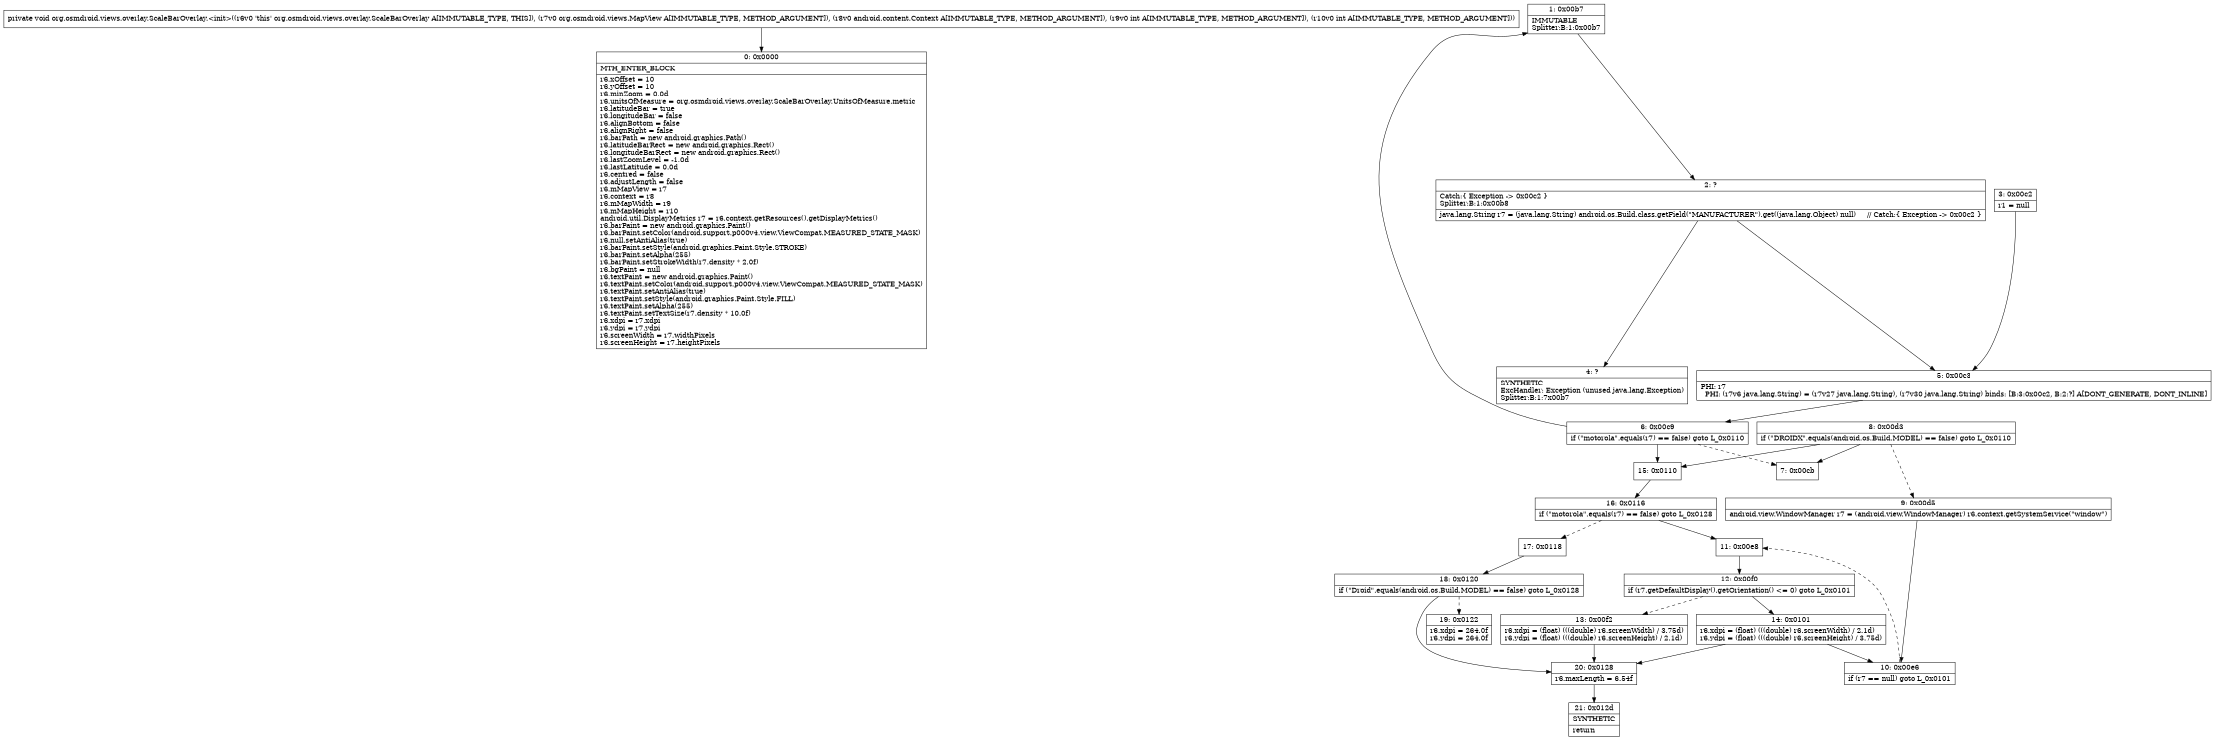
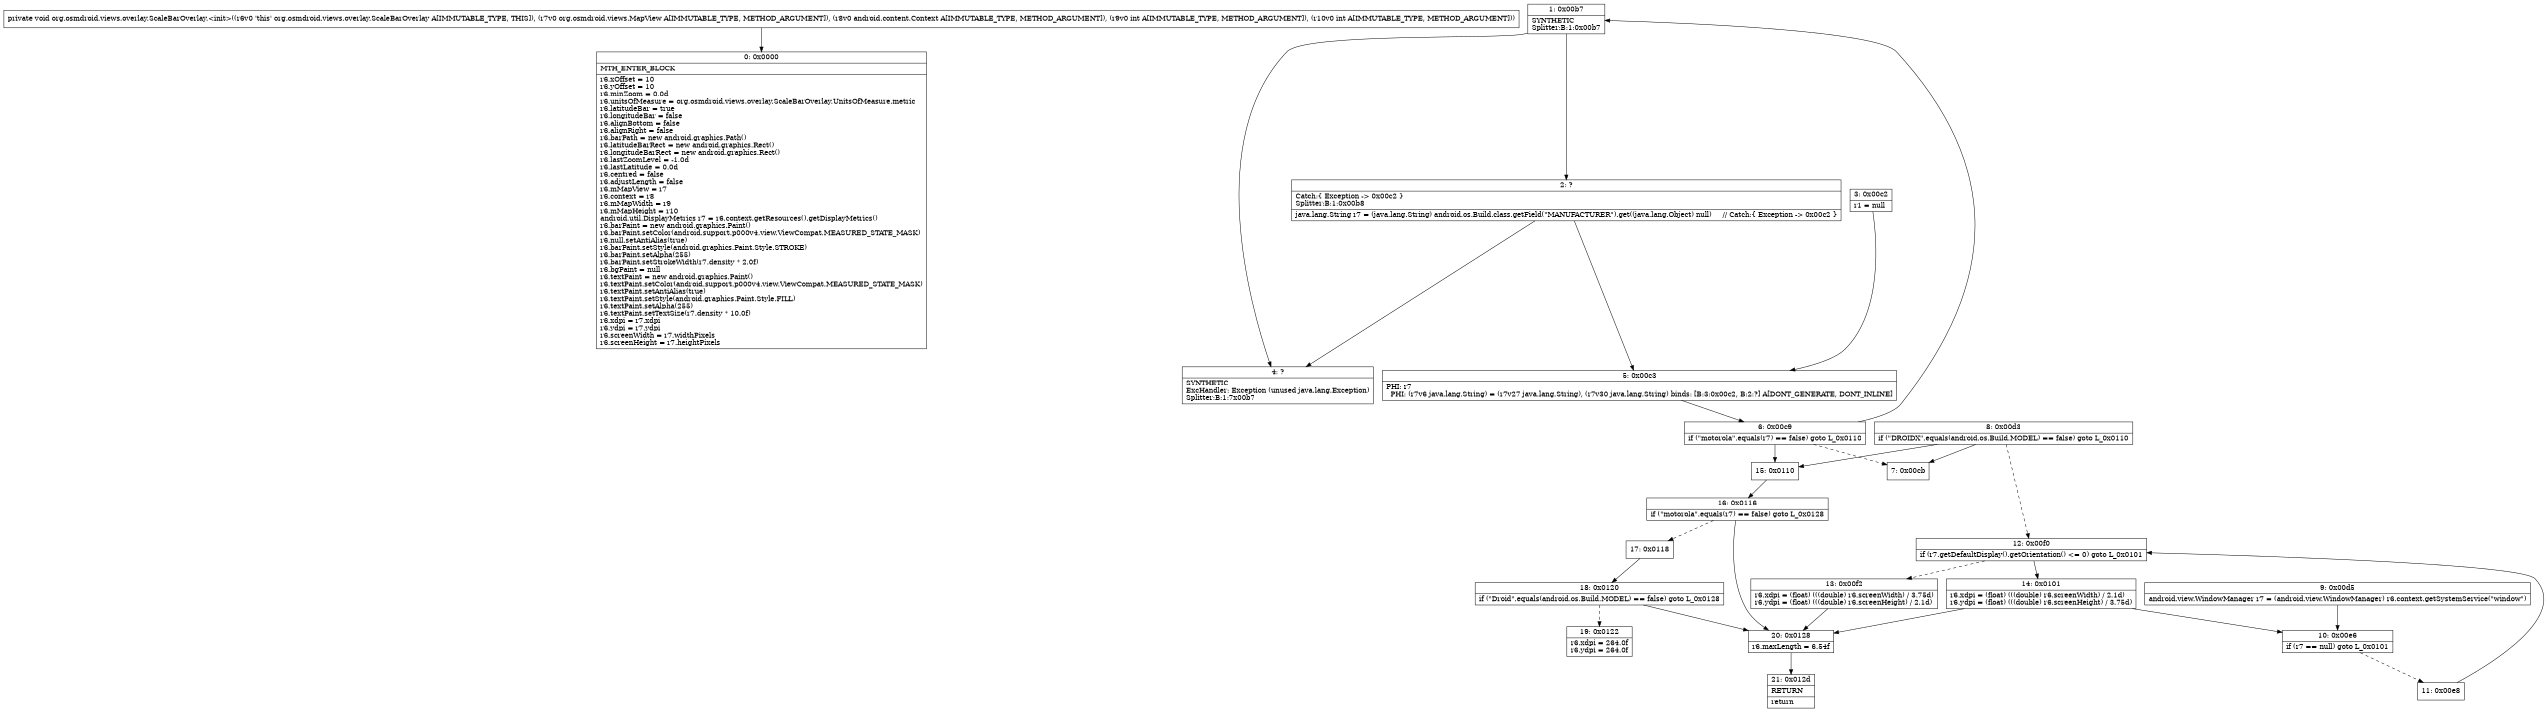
node "1: 0x00b7": text "IMMUTABLE" -> "SYNTHETIC"
edge "1: 0x00b7" -> "4: ?": added
edge "8: 0x00d3" -> "9: 0x00d5": now "8: 0x00d3" -> "12: 0x00f0"
edge "16: 0x0116" -> "11: 0x00e8": now "16: 0x0116" -> "20: 0x0128"
node "21: 0x012d": text "SYNTHETIC" -> "RETURN"
